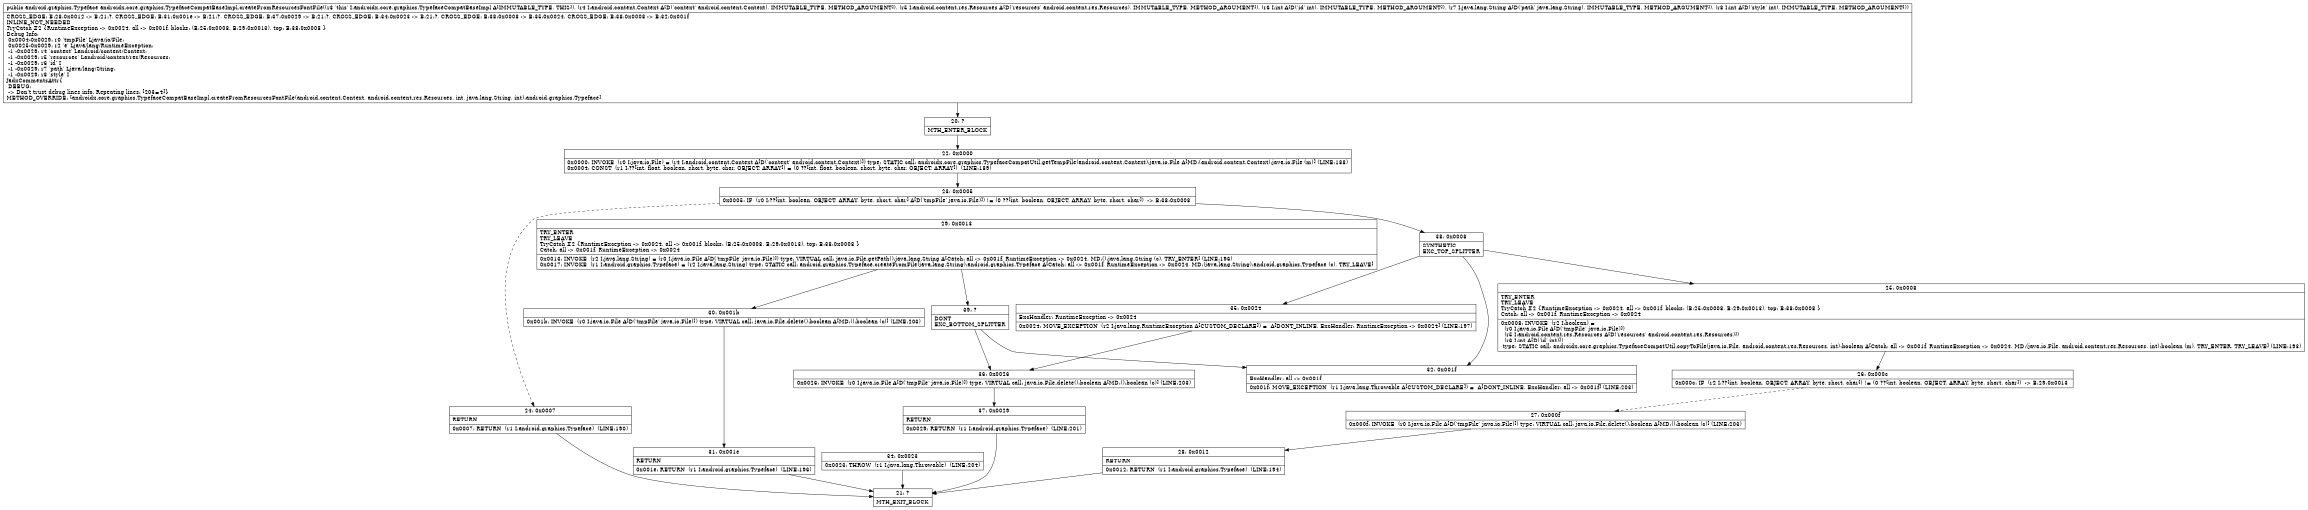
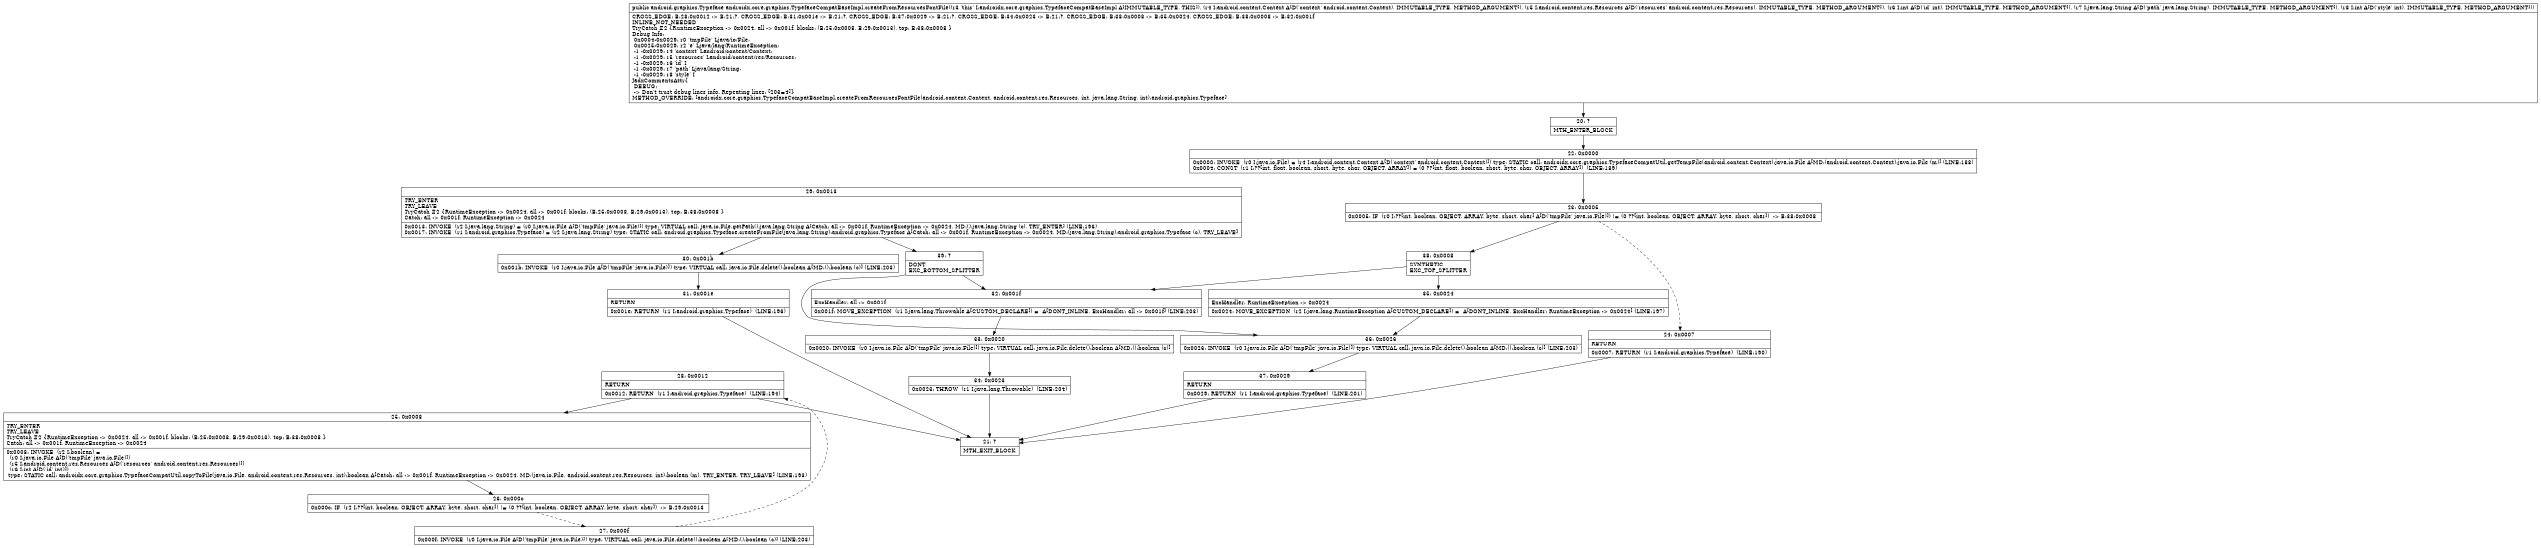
edge "38: 0x0008" -> "25: 0x0008": now "28: 0x0012" -> "25: 0x0008"
node "33: 0x0020": added
edge "27: 0x000f" -> "28: 0x0012": style solid -> dashed
